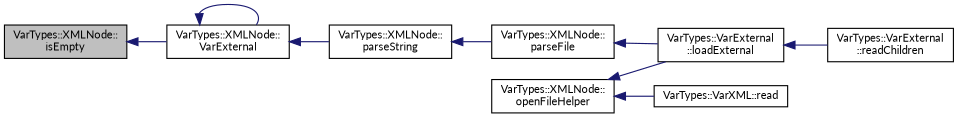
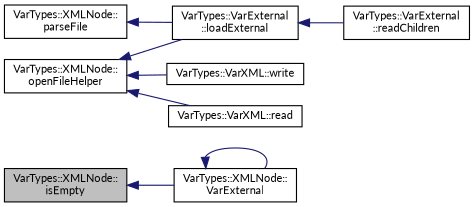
node "VarTypes::XMLNode:: parseString": removed
node "VarTypes::VarXML::write": added
